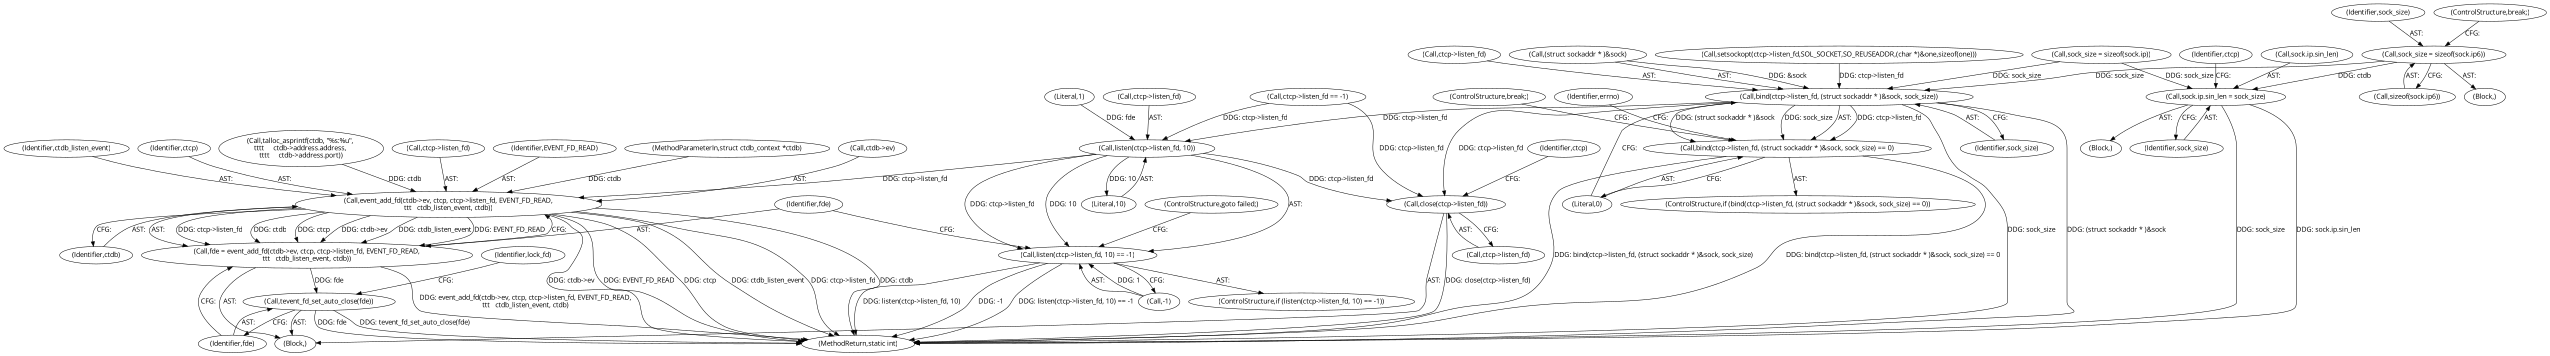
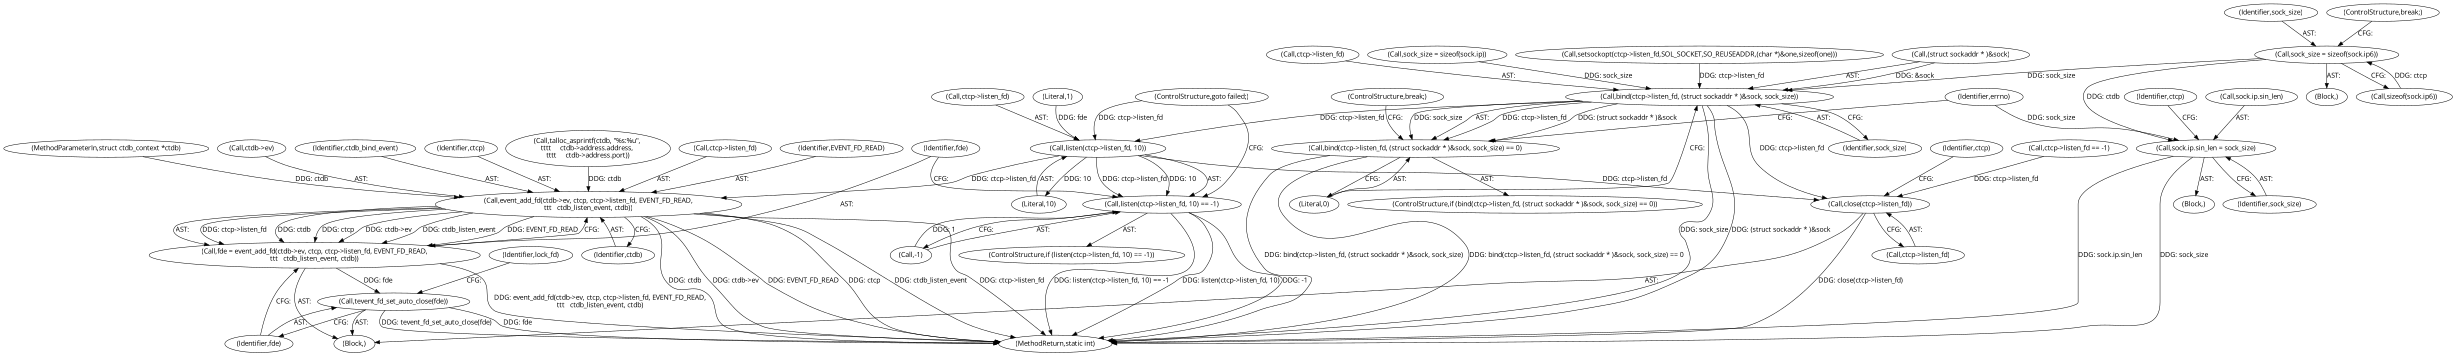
edge "(Call,sock_size = sizeof(sock.ip))" -> "(Call,sock.ip.sin_len = sock_size)": now "(Identifier,errno)" -> "(Call,sock.ip.sin_len = sock_size)"
edge "(Call,sizeof(sock.ip6))" -> "(Call,sock_size = sizeof(sock.ip6))": label "AST: " -> "DDG: ctcp"
edge "(Call,ctcp->listen_fd == -1)" -> "(Call,listen(ctcp->listen_fd, 10))": now "(ControlStructure,goto failed;)" -> "(Call,listen(ctcp->listen_fd, 10))"
node "(Identifier,ctdb_listen_event)": label "(Identifier,ctdb_listen_event)" -> "(Identifier,ctdb_bind_event)"
